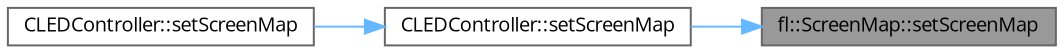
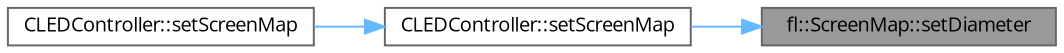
node "fl::ScreenMap::setScreenMap": label "fl::ScreenMap::setScreenMap" -> "fl::ScreenMap::setDiameter"
